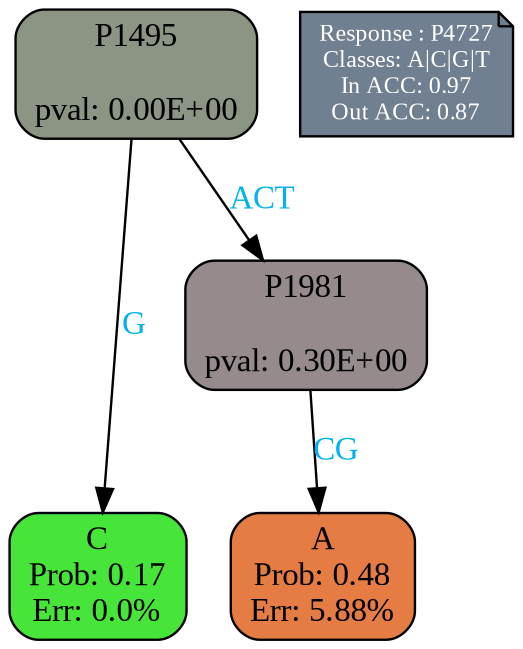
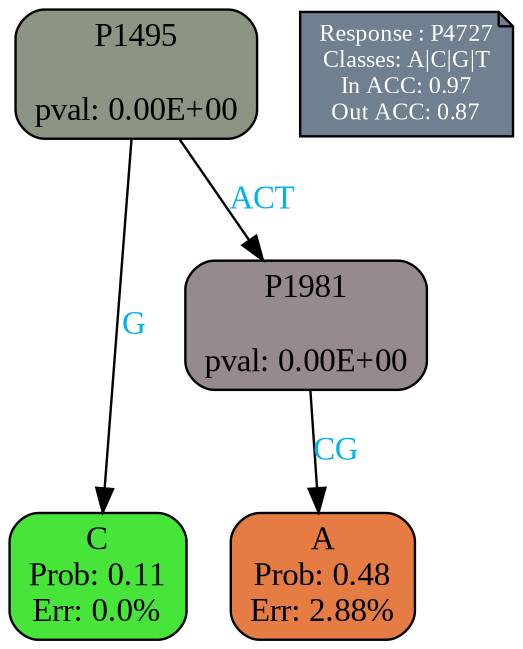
node "P1981 pval: 0.30E+00": label "P1981 pval: 0.30E+00" -> "P1981 pval: 0.00E+00"
node "C Prob: 0.17 Err: 0.0%": label "C Prob: 0.17 Err: 0.0%" -> "C Prob: 0.11 Err: 0.0%"
node "A Prob: 0.48 Err: 5.88%": label "A Prob: 0.48 Err: 5.88%" -> "A Prob: 0.48 Err: 2.88%"
